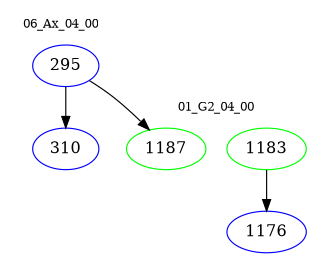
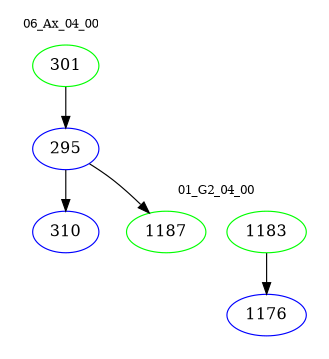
node "301": added
